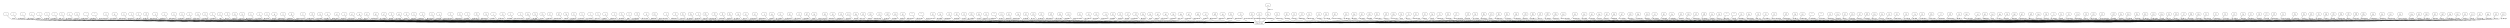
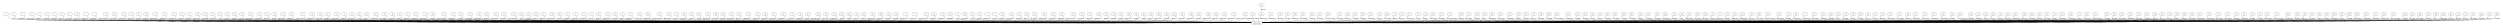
node "47": removed
